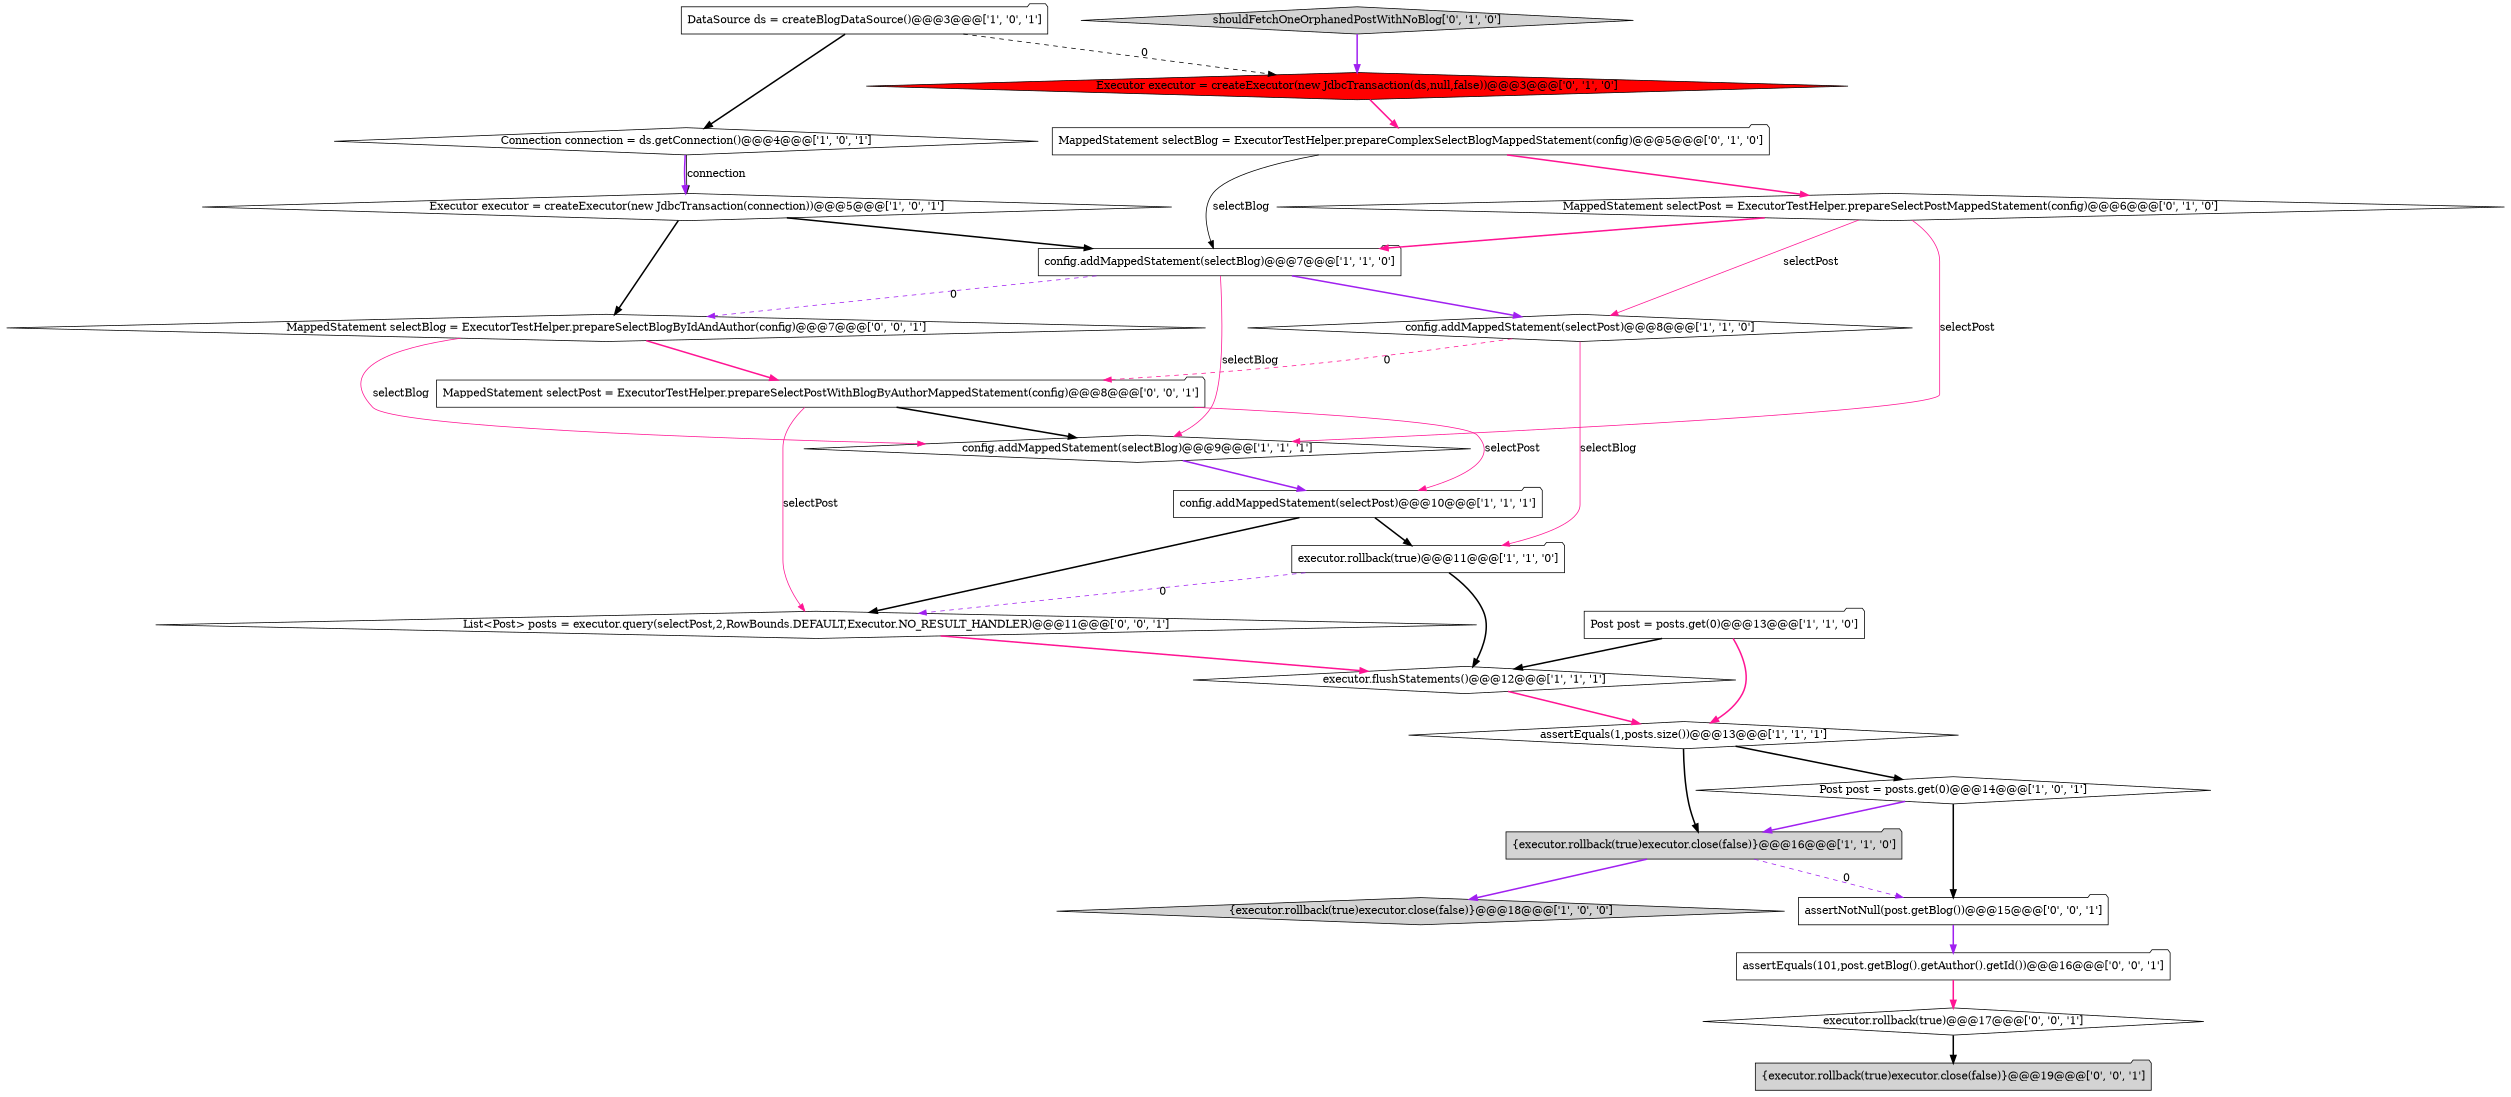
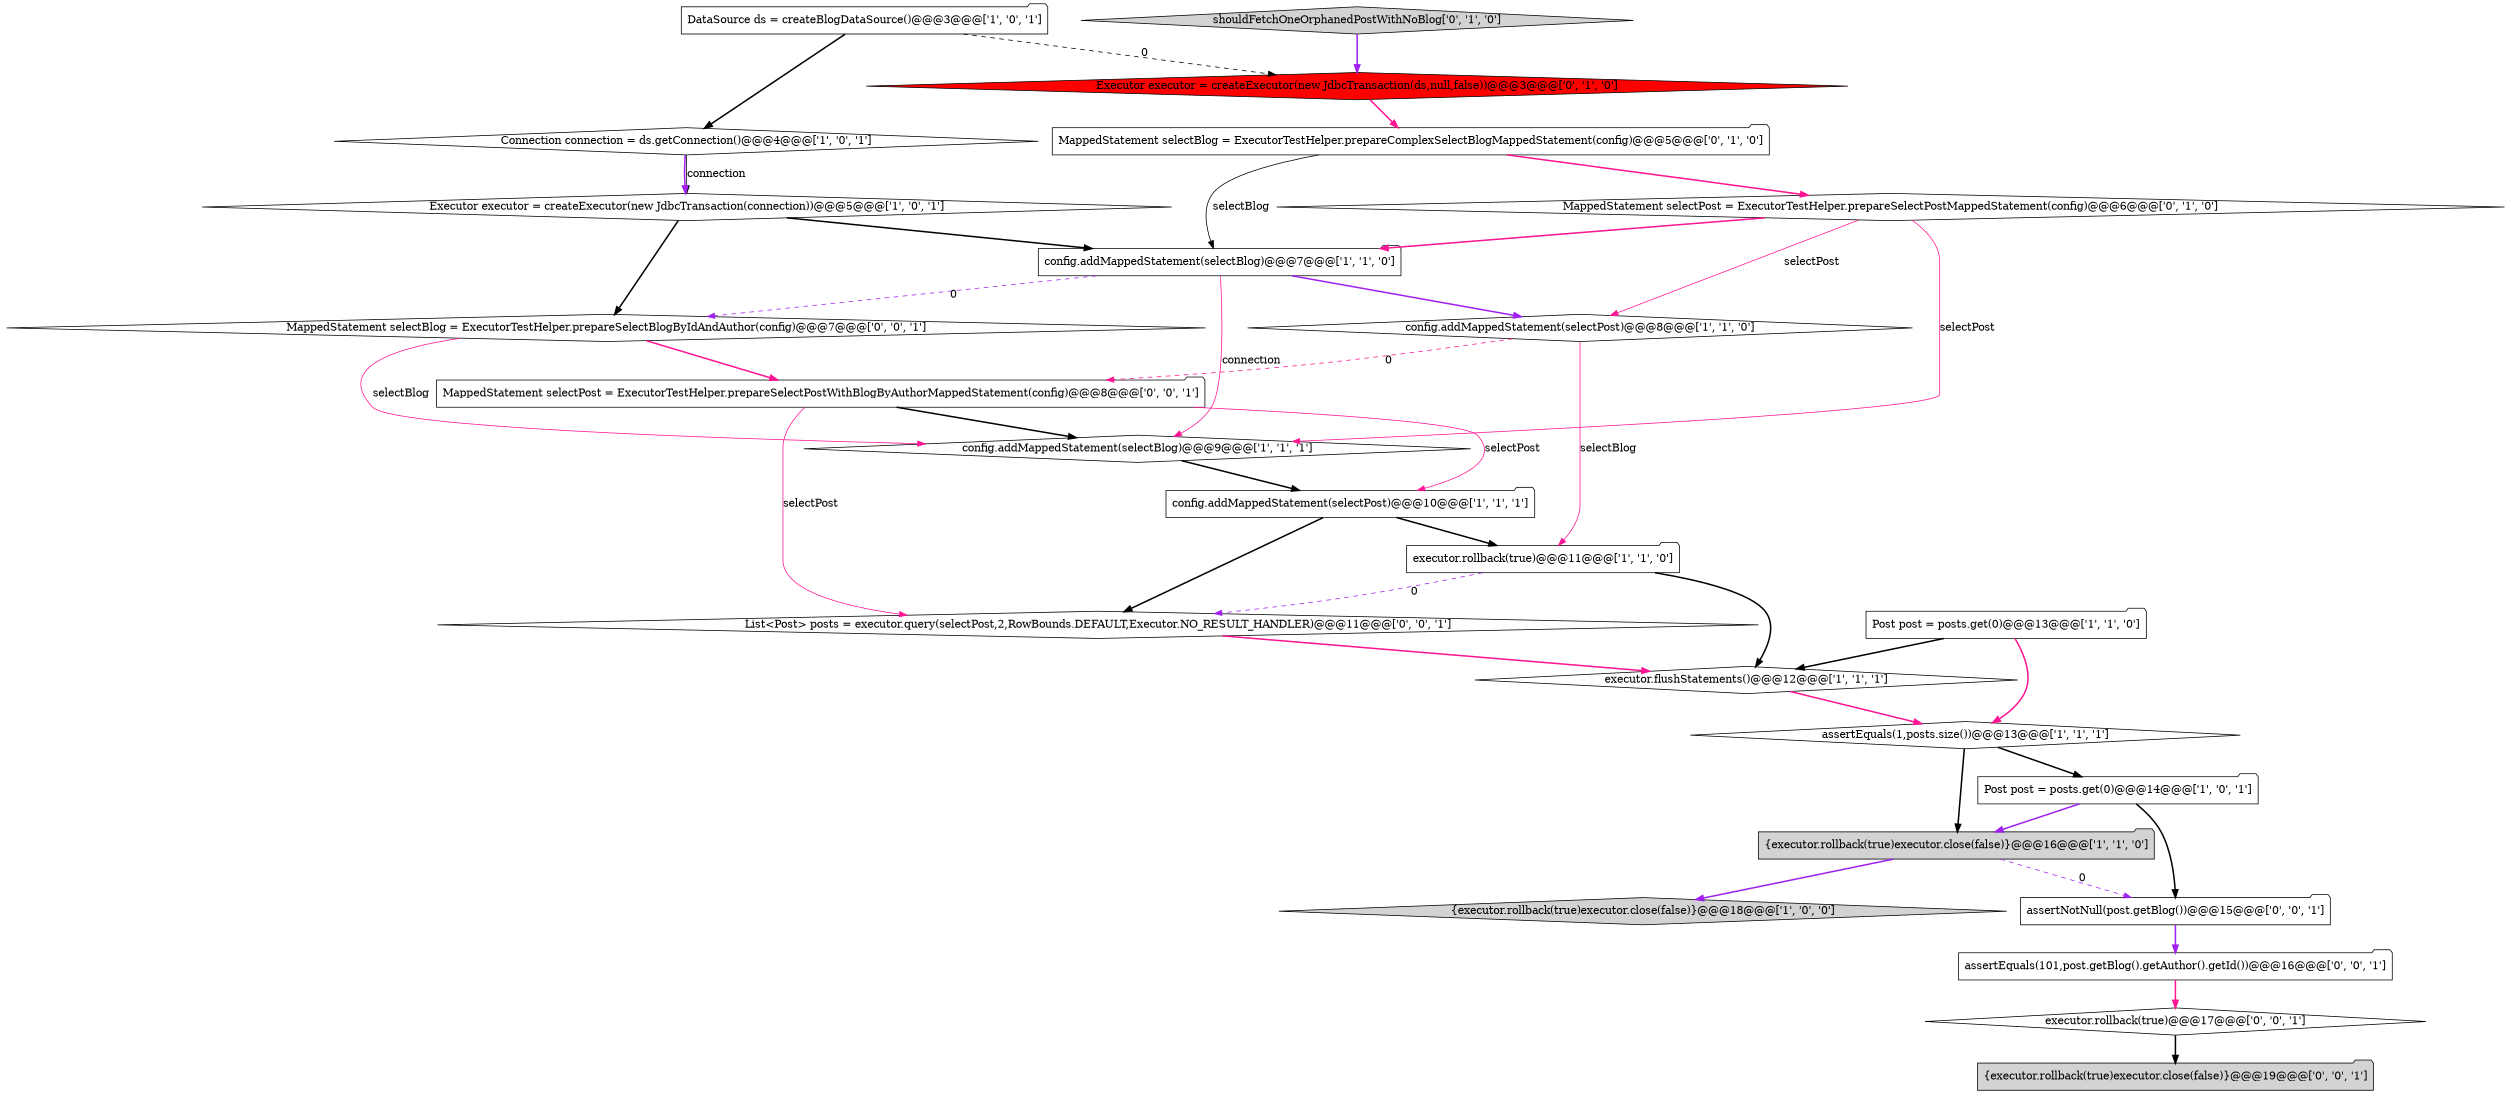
edge "config.addMappedStatement(selectBlog)@@@7@@@['1', '1', '0']" -> "config.addMappedStatement(selectBlog)@@@9@@@['1', '1', '1']": label "selectBlog" -> "connection"
edge "config.addMappedStatement(selectBlog)@@@9@@@['1', '1', '1']" -> "config.addMappedStatement(selectPost)@@@10@@@['1', '1', '1']": color purple -> black
node "Post post = posts.get(0)@@@14@@@['1', '0', '1']": shape diamond -> folder
